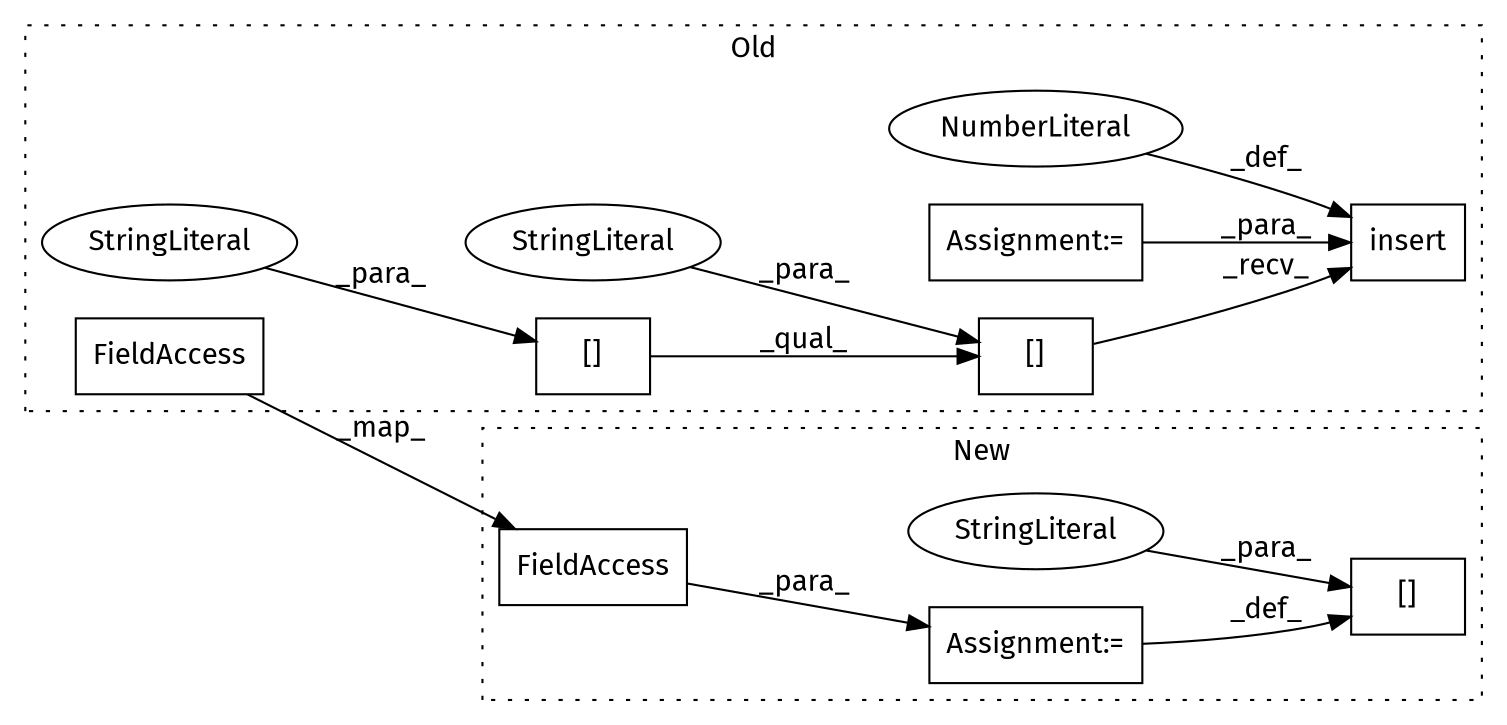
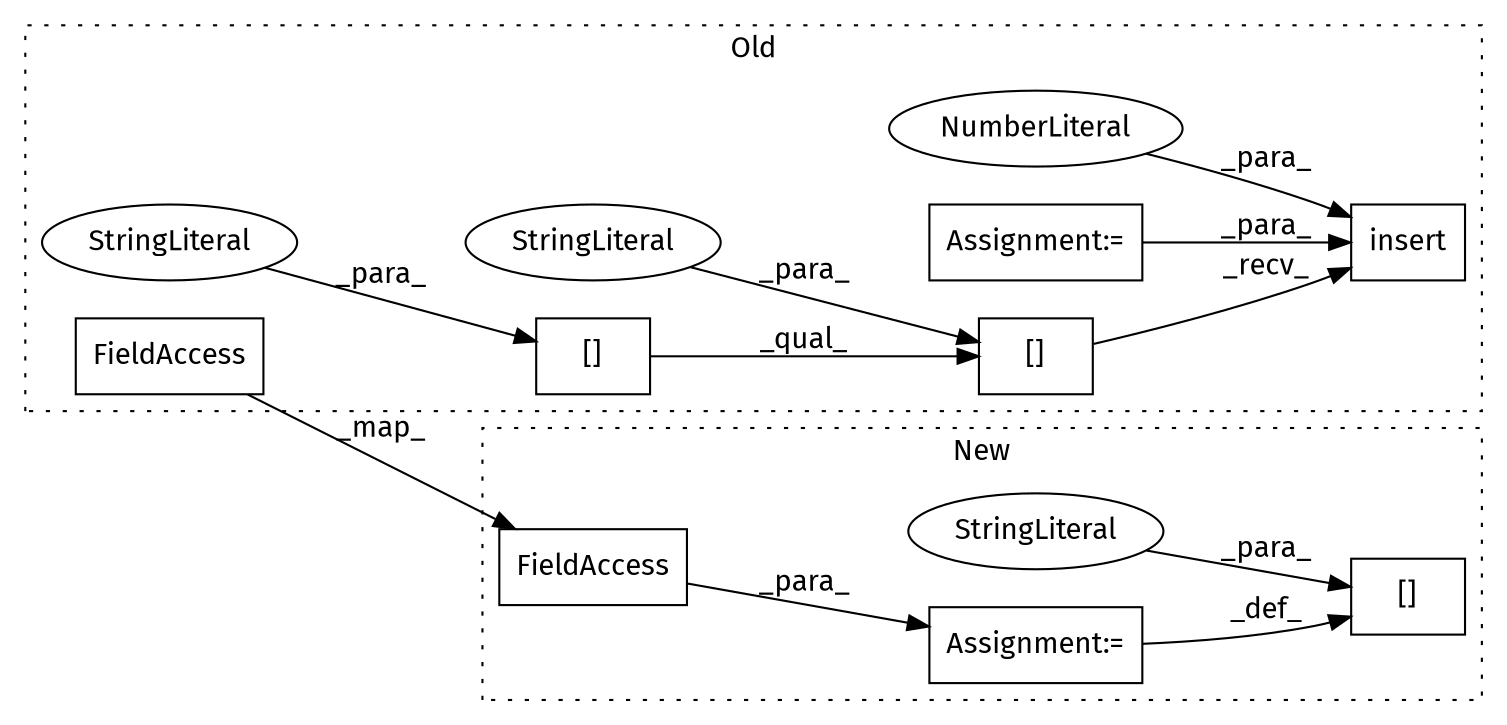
edge "NumberLiteral" -> "insert": label "_def_" -> "_para_"
